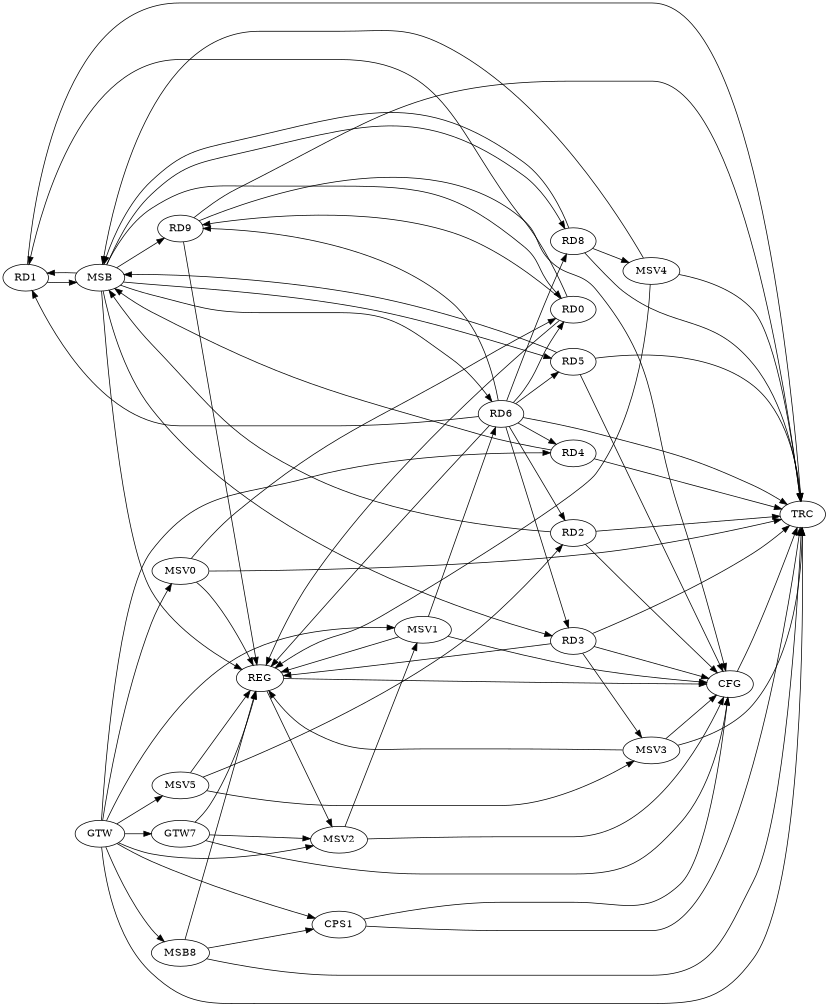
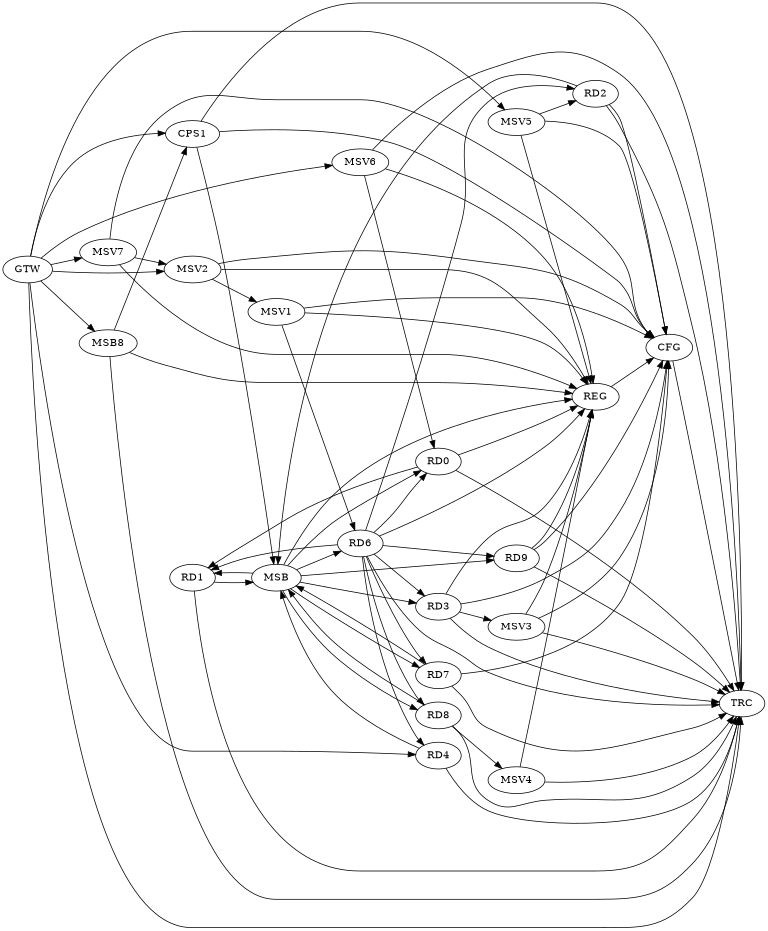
edge "MSV4" -> "MSB": now "CPS1" -> "MSB"
edge "RD0" -> "RD9": now "RD0" -> "TRC"
node "RD5": label "RD5" -> "RD7"
node "MSV0": label "MSV0" -> "MSV6"
edge "GTW" -> "MSV1": removed
edge "REG" -> "MSV2": reversed
edge "MSV5" -> "MSV3": now "MSV5" -> "CFG"
node "GTW7": label "GTW7" -> "MSV7"
